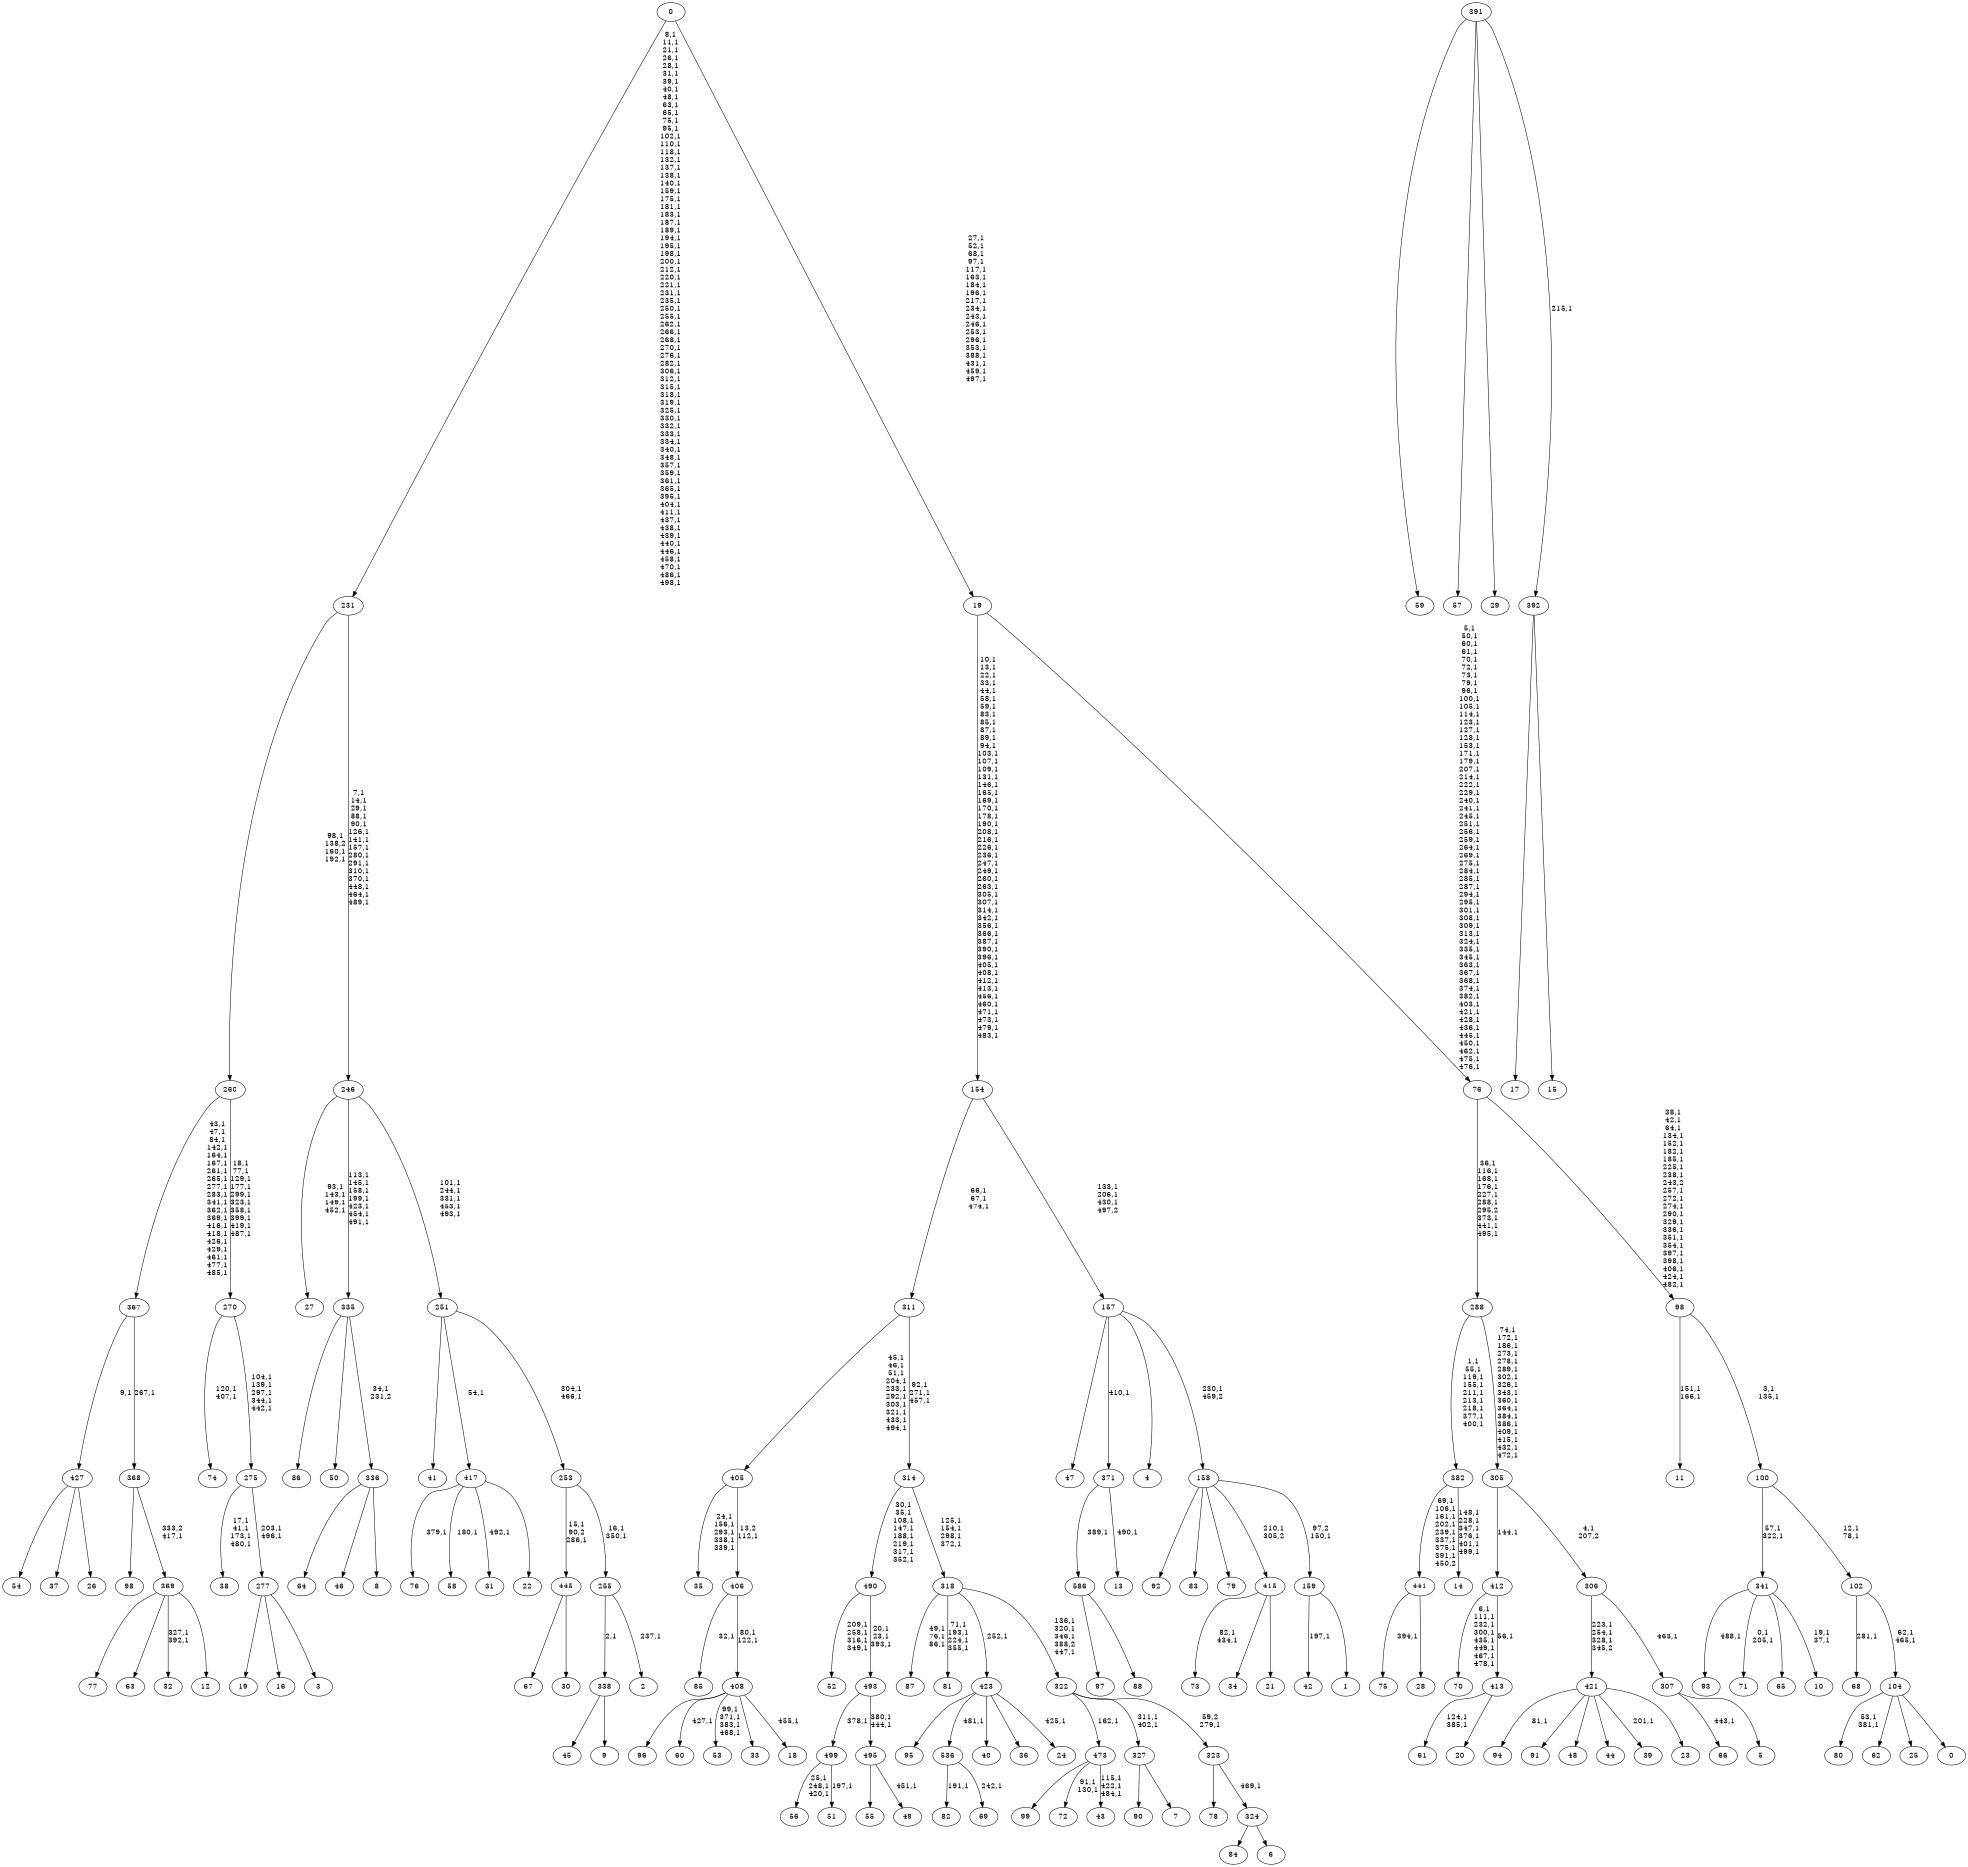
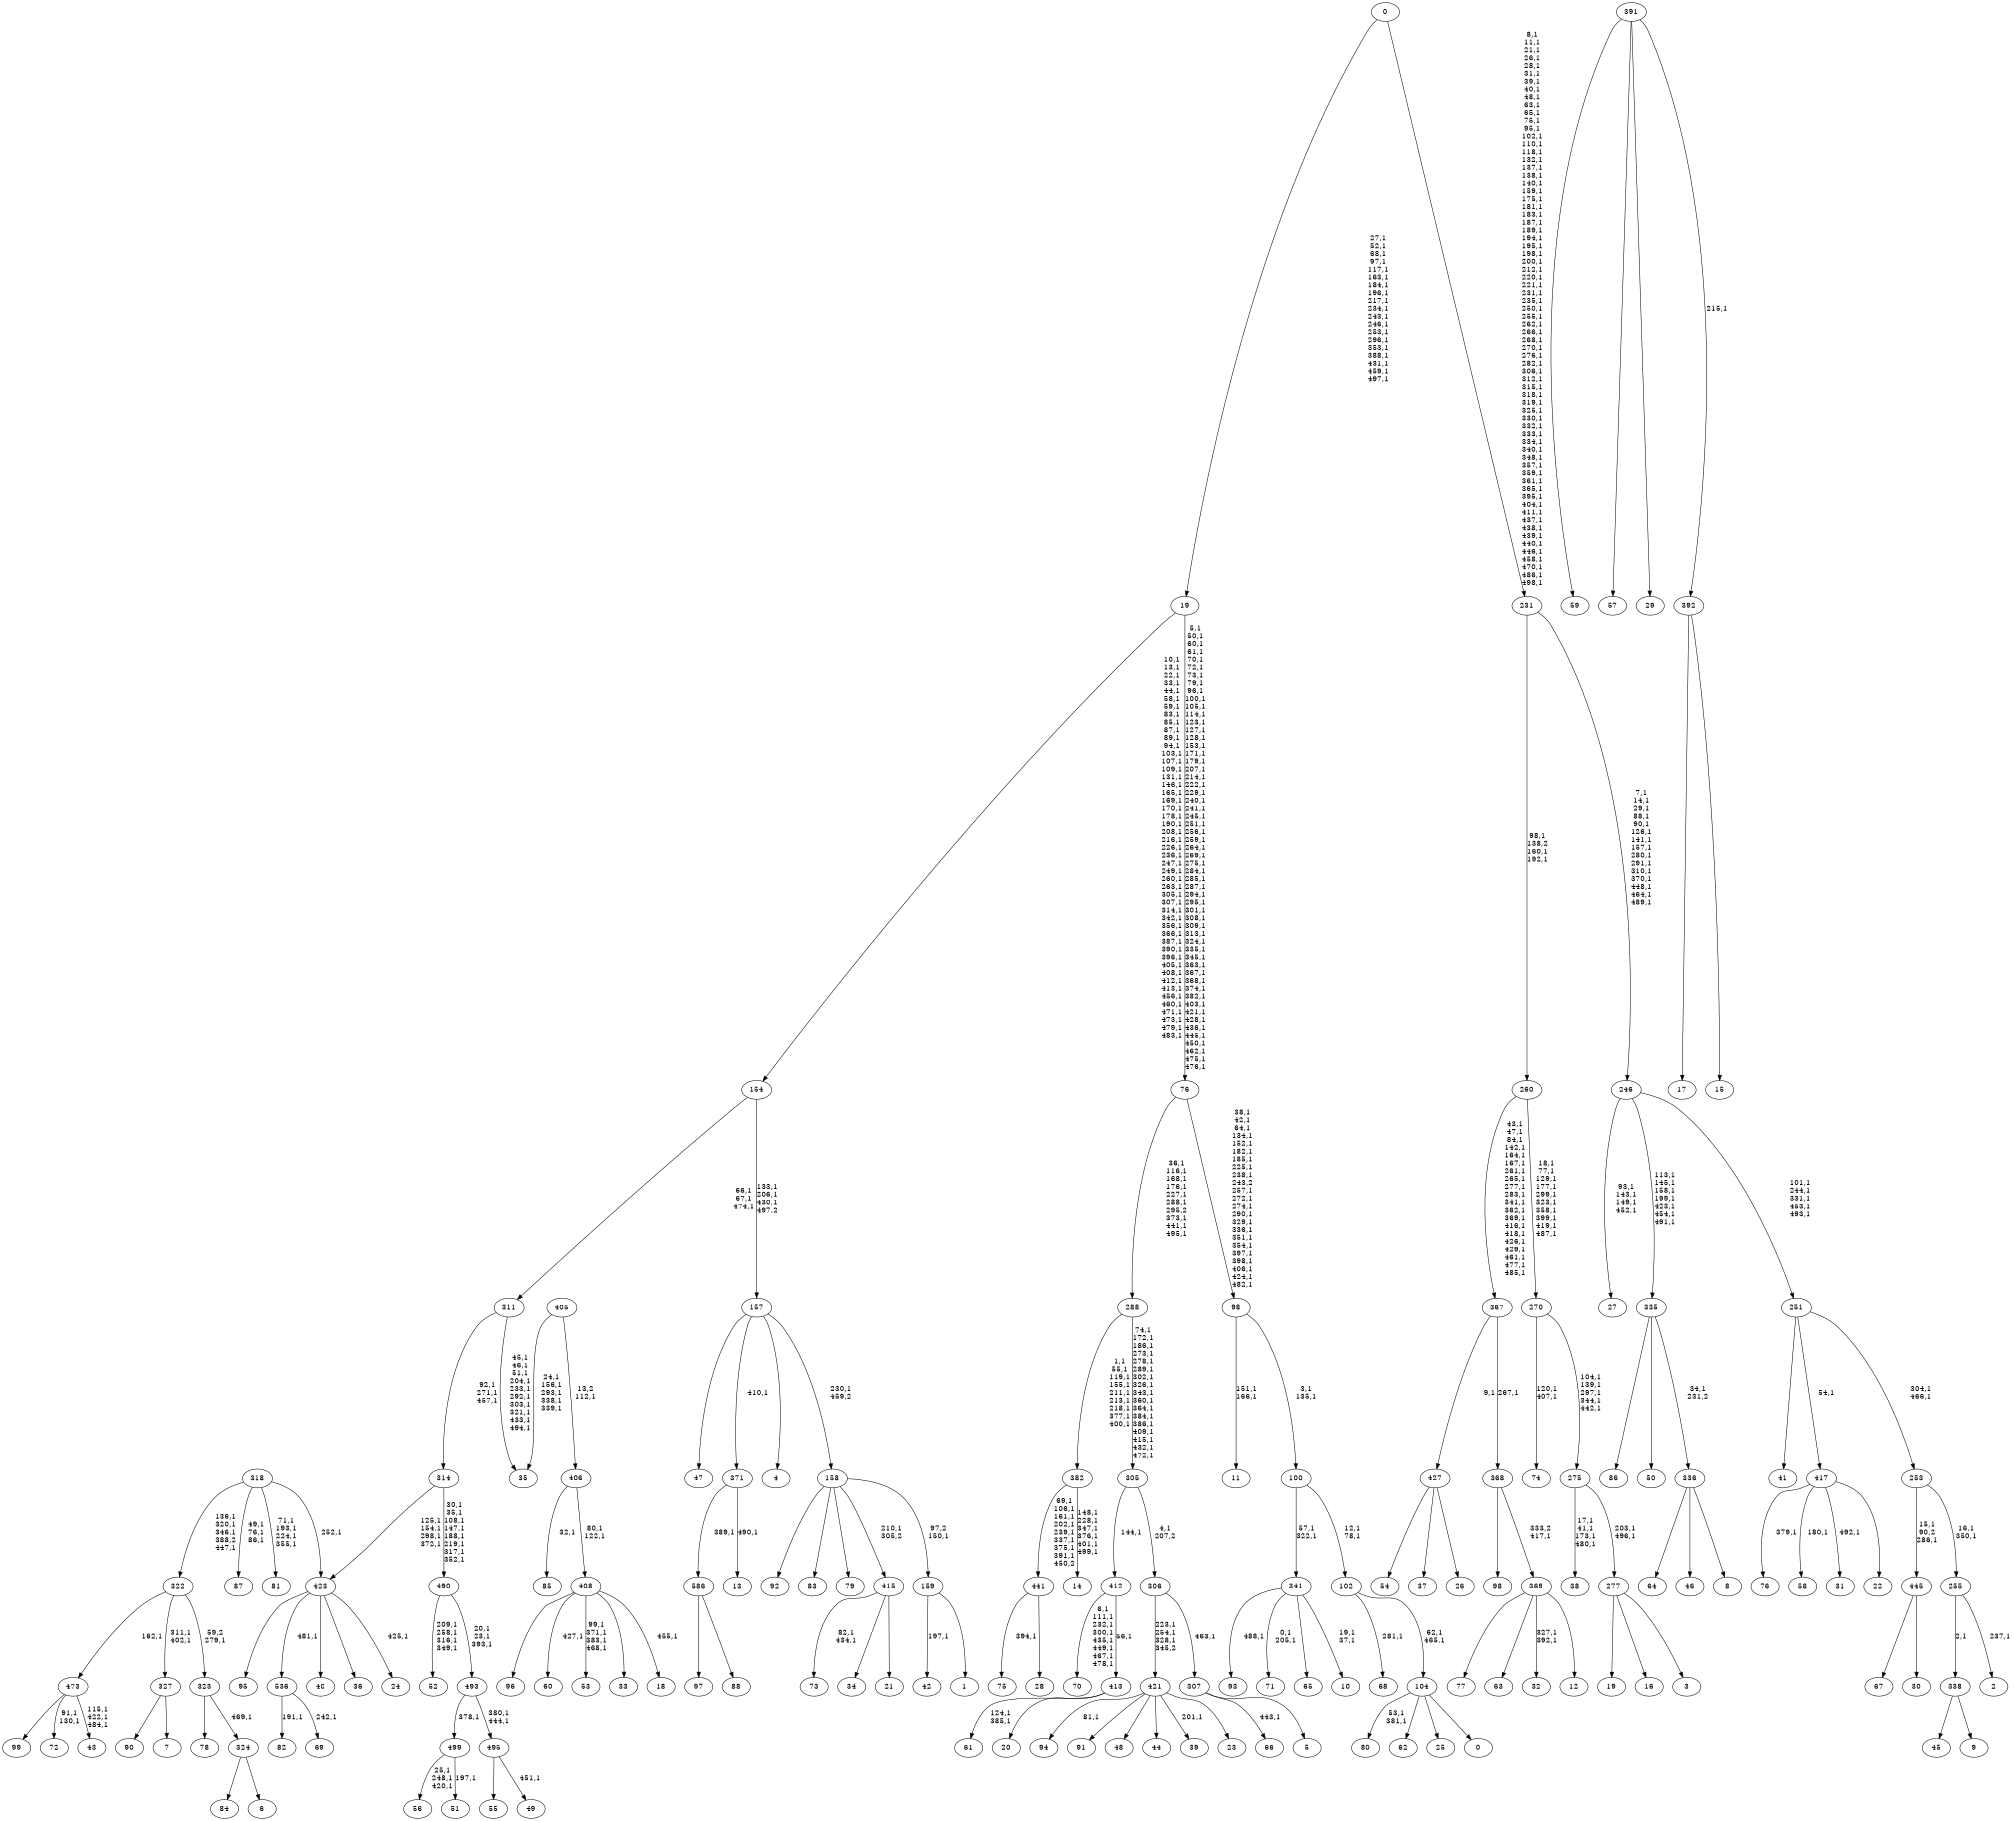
edge "311" -> "405": now "311" -> "35"
edge "314" -> "318": now "314" -> "423"
